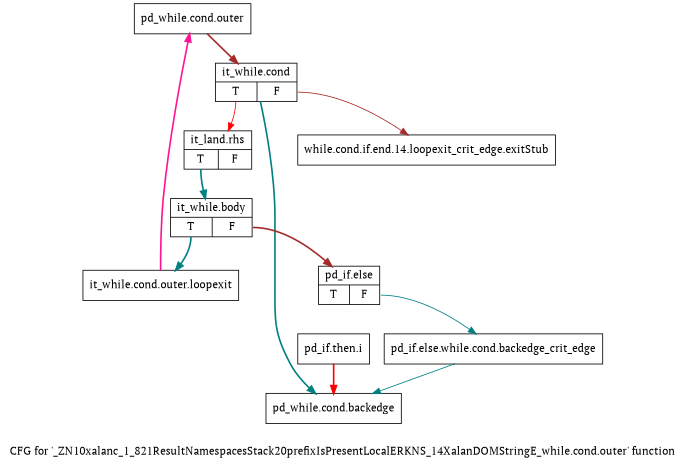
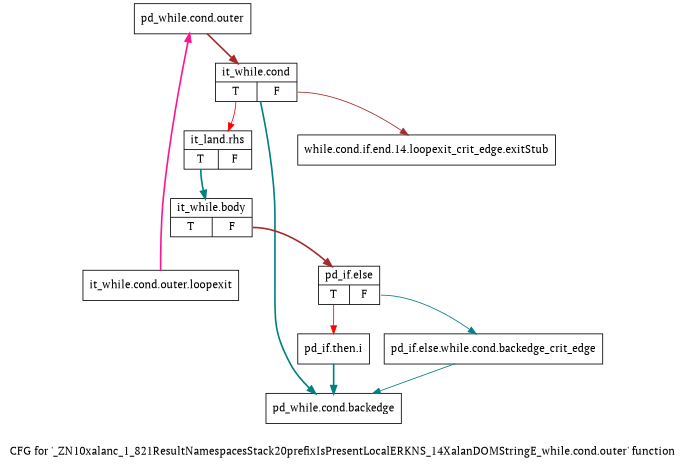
edge "it_while.body" -> "it_while.cond.outer.loopexit": removed
edge "pd_if.else" -> "pd_if.then.i": added
edge "pd_if.then.i" -> "pd_while.cond.backedge": color red -> teal
